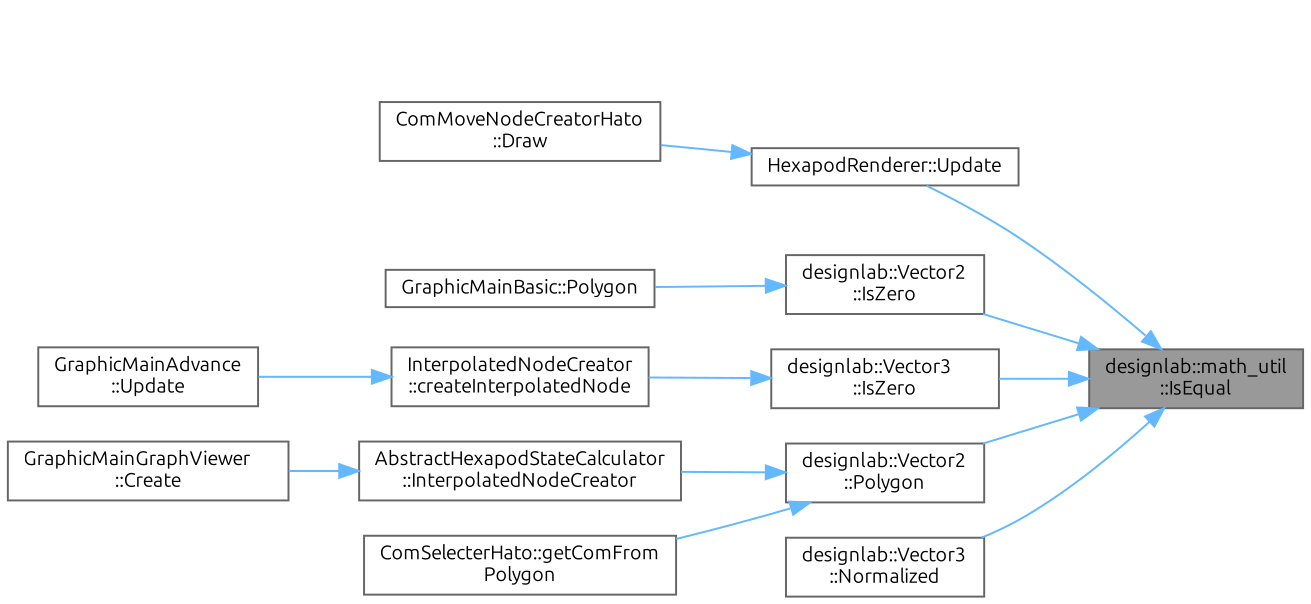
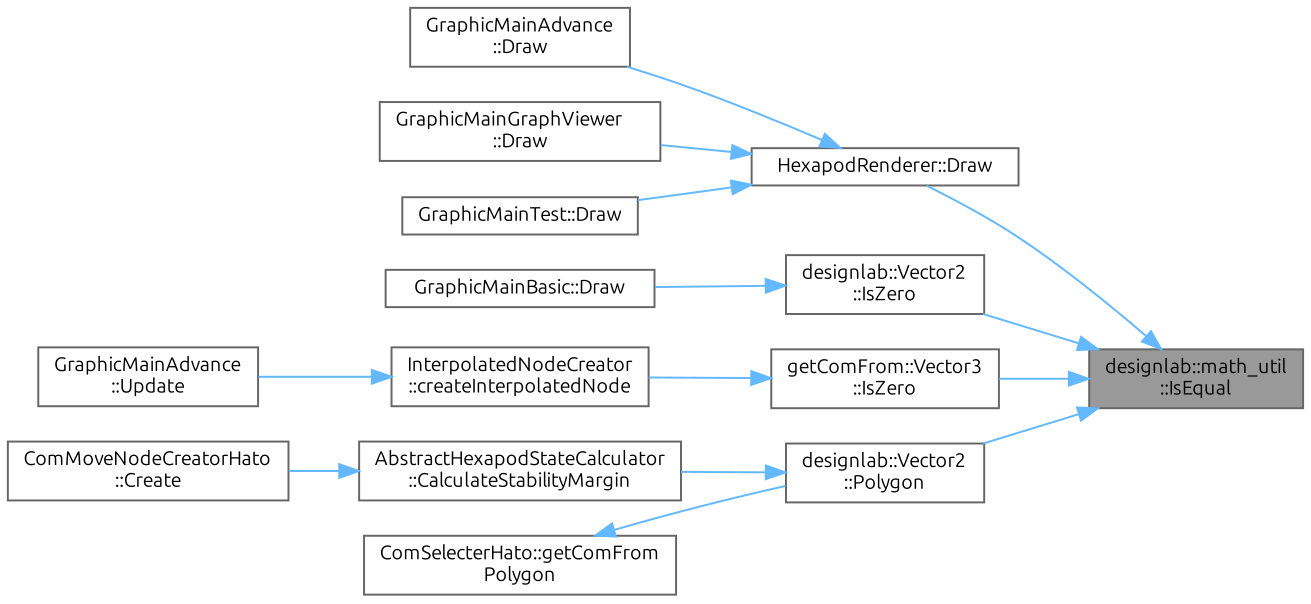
node "GraphicMainAdvance ::Draw": added
node "ComMoveNodeCreatorHato ::Draw": label "ComMoveNodeCreatorHato ::Draw" -> "GraphicMainGraphViewer ::Draw"
node "HexapodRenderer::Update": label "HexapodRenderer::Update" -> "HexapodRenderer::Draw"
node "GraphicMainTest::Draw": added
node "GraphicMainBasic::Polygon": label "GraphicMainBasic::Polygon" -> "GraphicMainBasic::Draw"
node "designlab::Vector3 ::IsZero": label "designlab::Vector3 ::IsZero" -> "getComFrom::Vector3 ::IsZero"
node "GraphicMainGraphViewer ::Create": label "GraphicMainGraphViewer ::Create" -> "ComMoveNodeCreatorHato ::Create"
node "AbstractHexapodStateCalculator ::InterpolatedNodeCreator": label "AbstractHexapodStateCalculator ::InterpolatedNodeCreator" -> "AbstractHexapodStateCalculator ::CalculateStabilityMargin"
edge "ComSelecterHato::getComFrom Polygon" -> "designlab::Vector2 ::Polygon": reversed
node "designlab::Vector3 ::Normalized": removed
